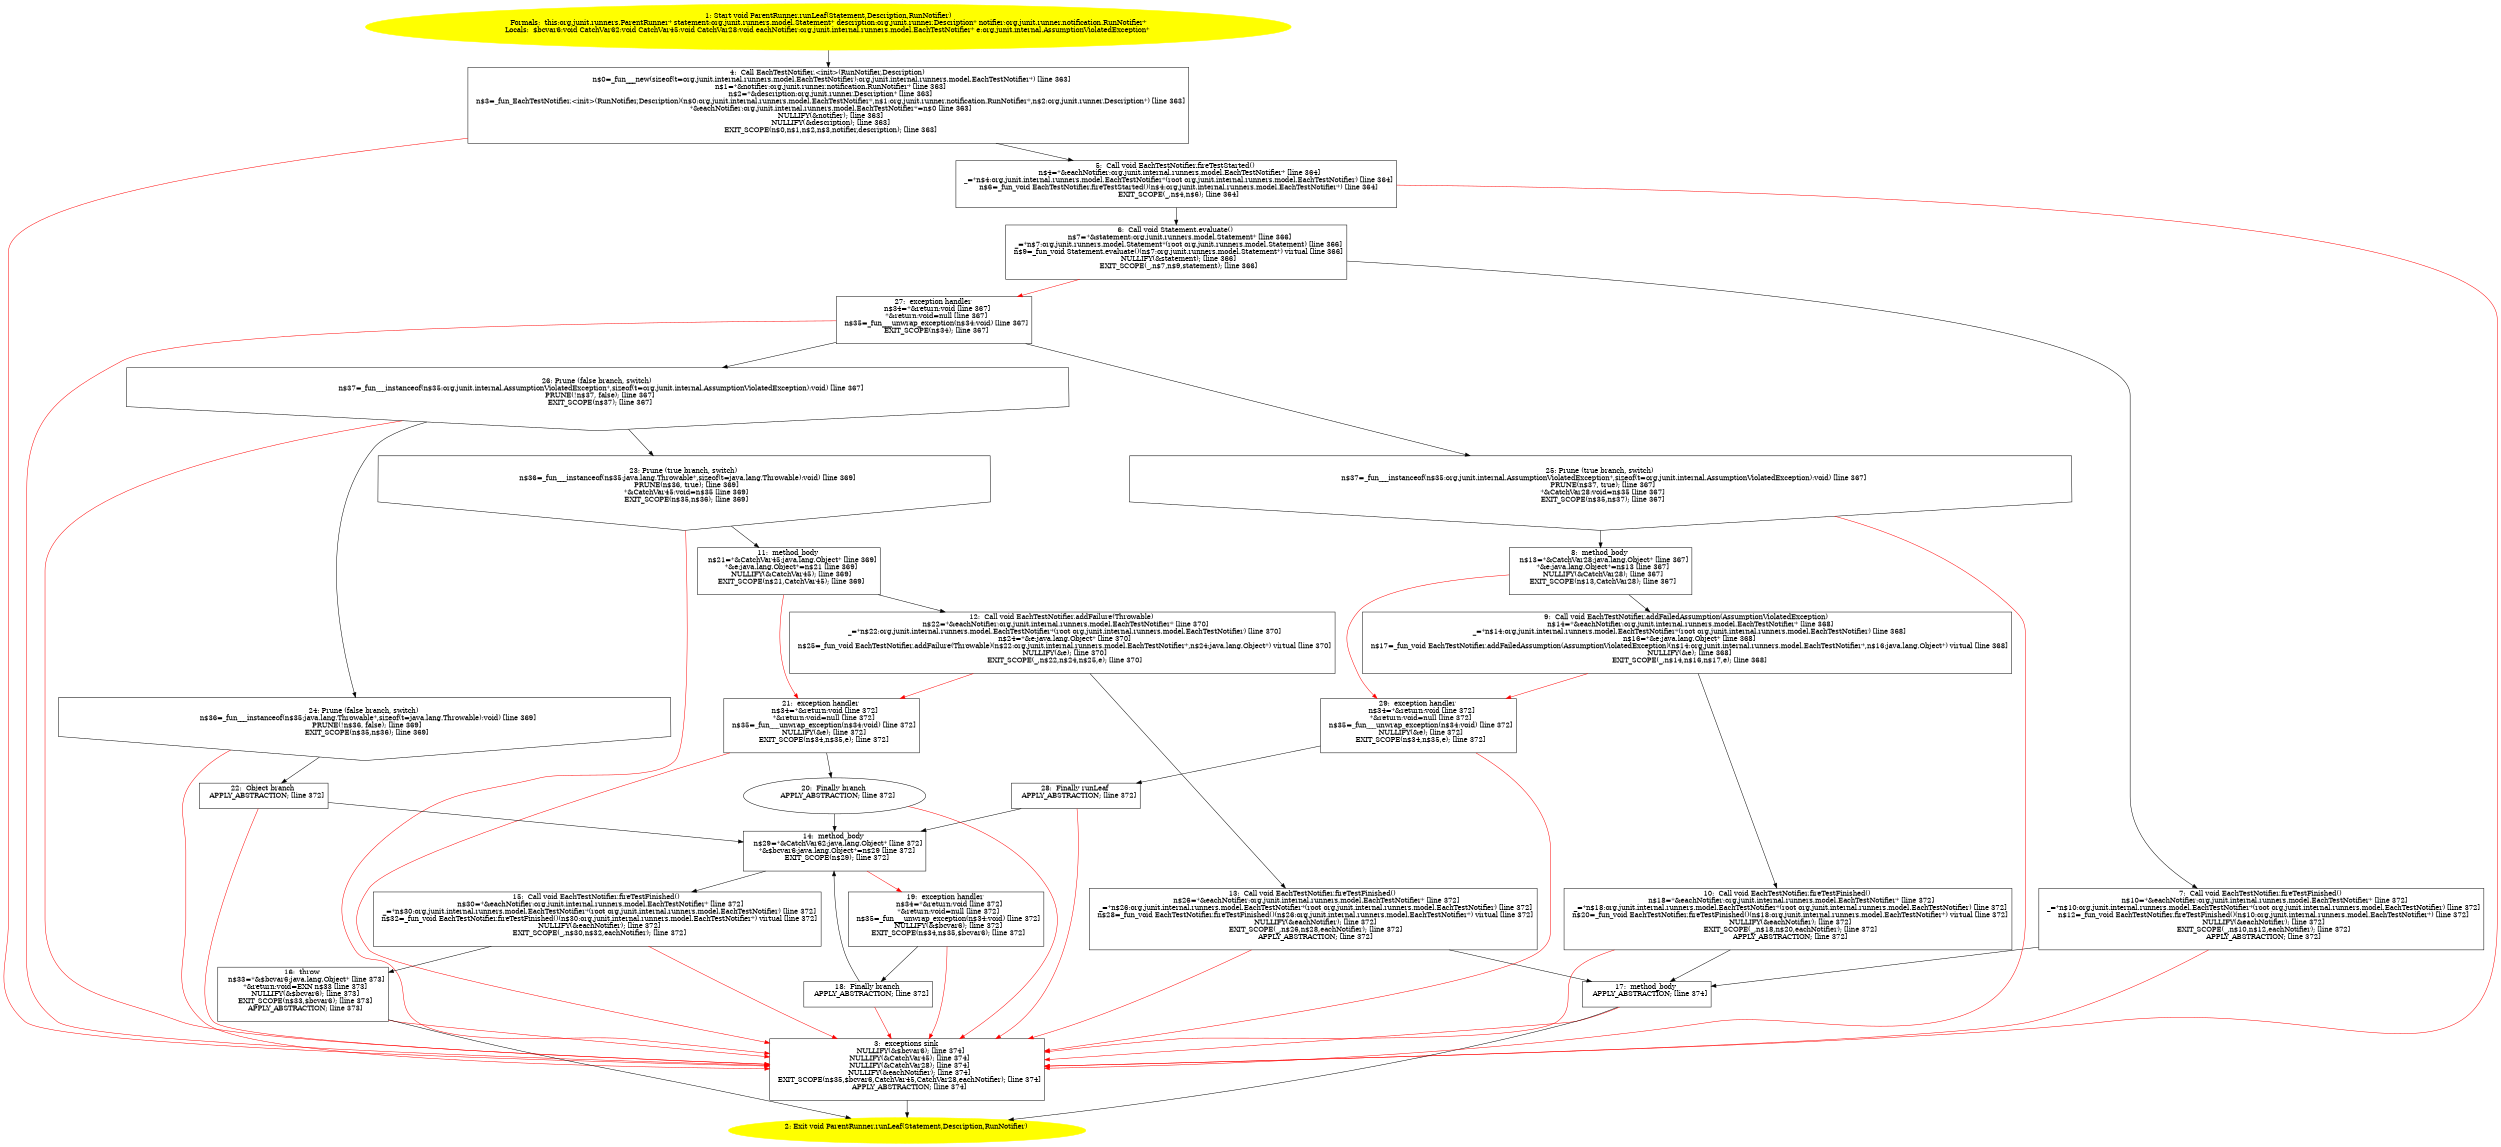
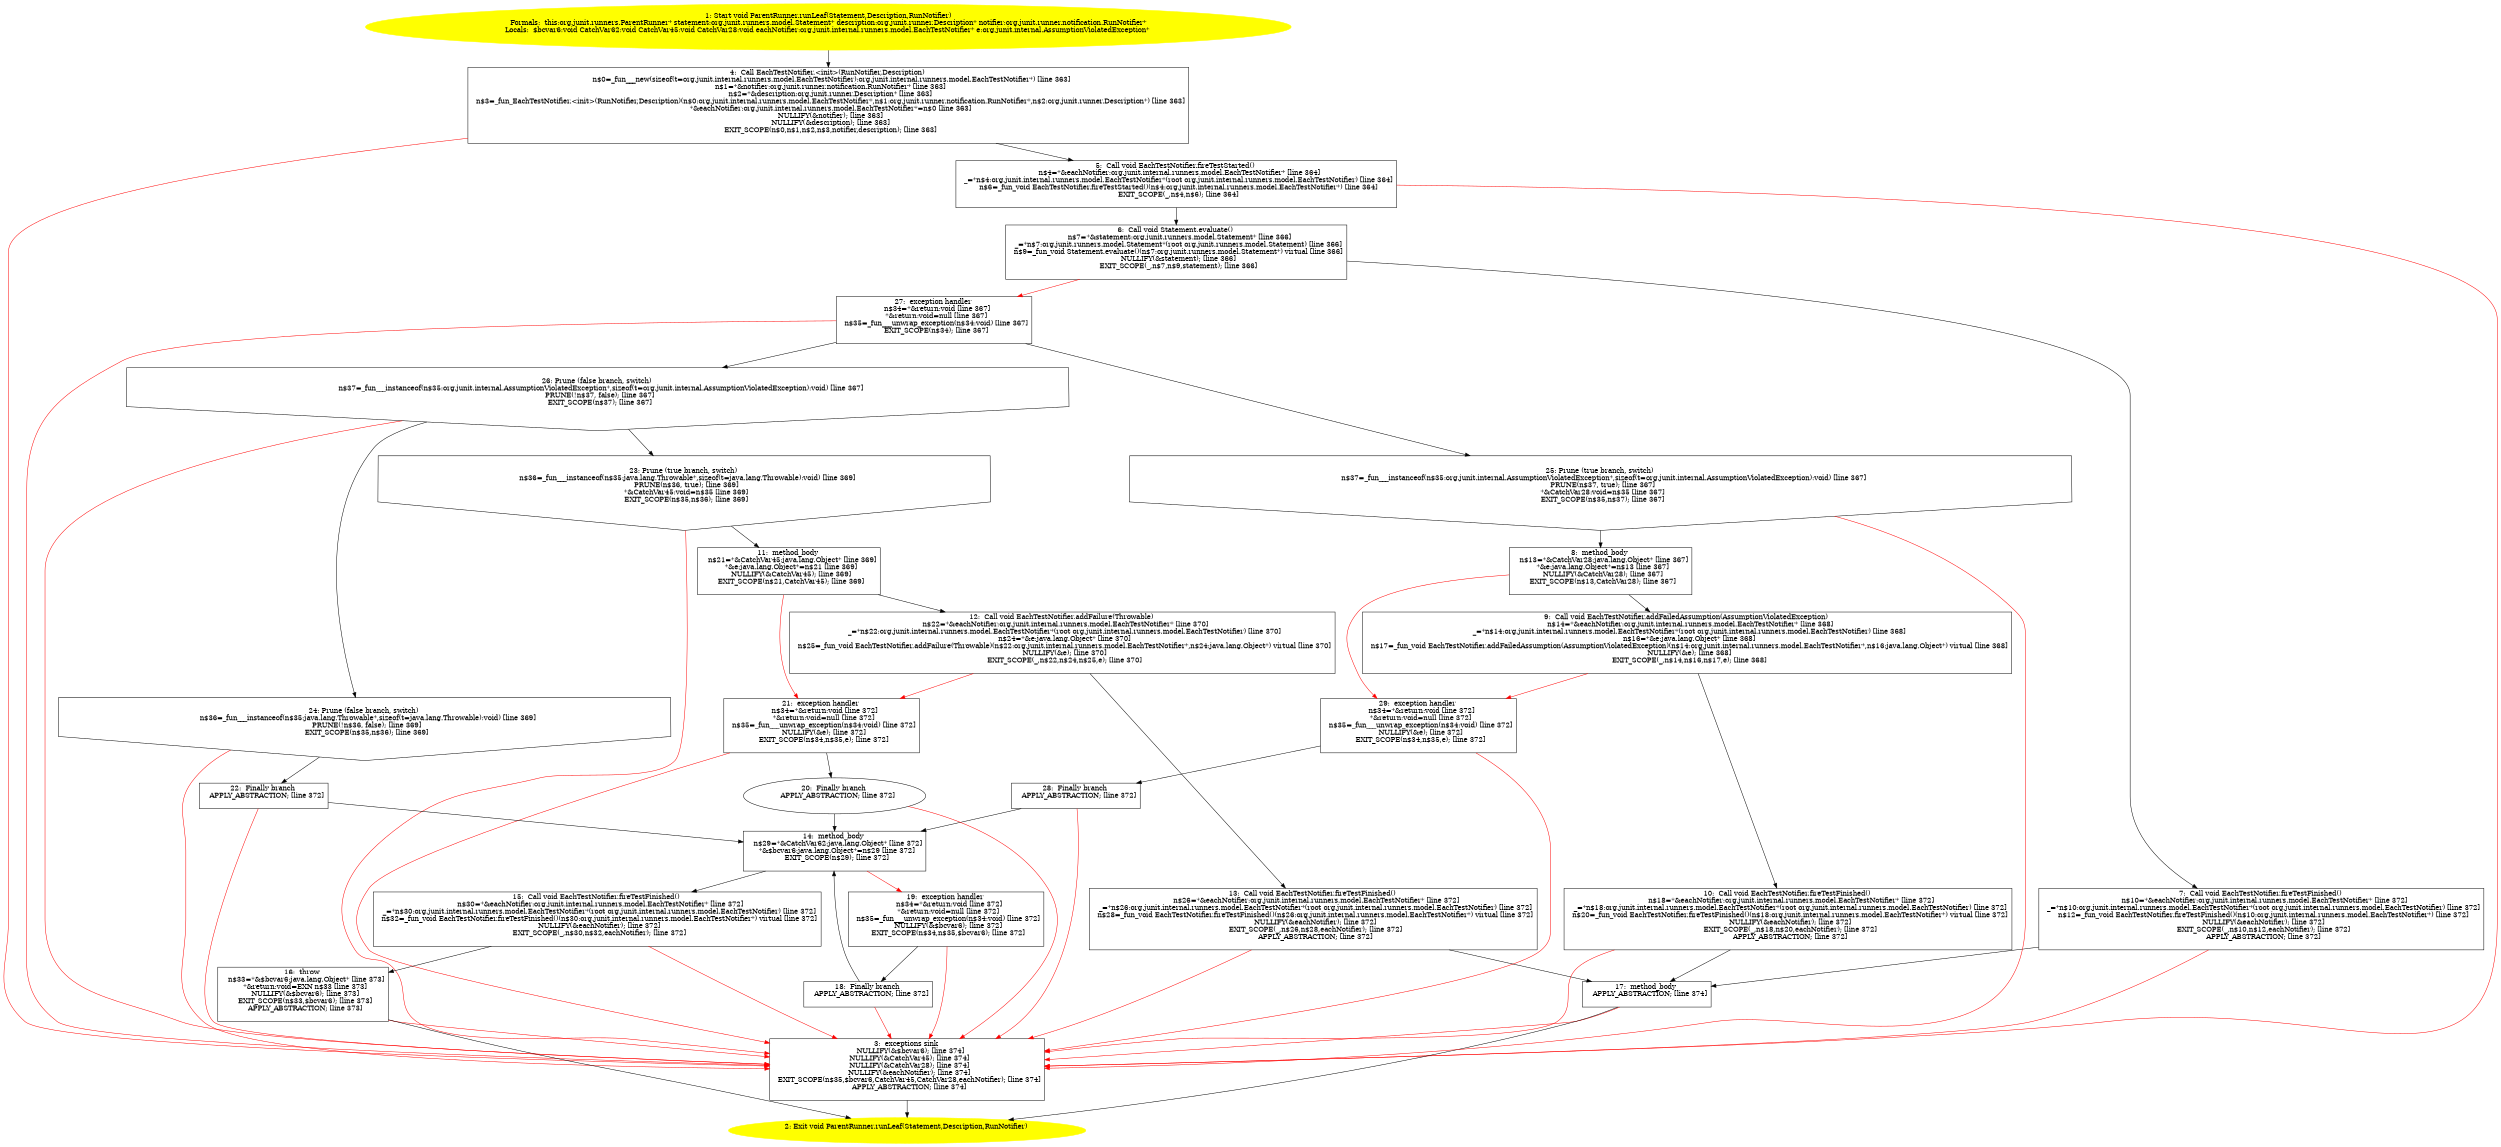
node "22:  Object branch APPLY_ABSTRACTION; [line 372]": label "22:  Object branch APPLY_ABSTRACTION; [line 372]" -> "22:  Finally branch APPLY_ABSTRACTION; [line 372]"
node "28:  Finally runLeaf APPLY_ABSTRACTION; [line 372]": label "28:  Finally runLeaf APPLY_ABSTRACTION; [line 372]" -> "28:  Finally branch APPLY_ABSTRACTION; [line 372]"
